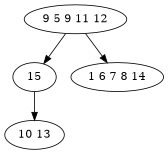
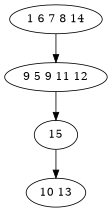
edge "9 5 9 11 12" -> "1 6 7 8 14": reversed
